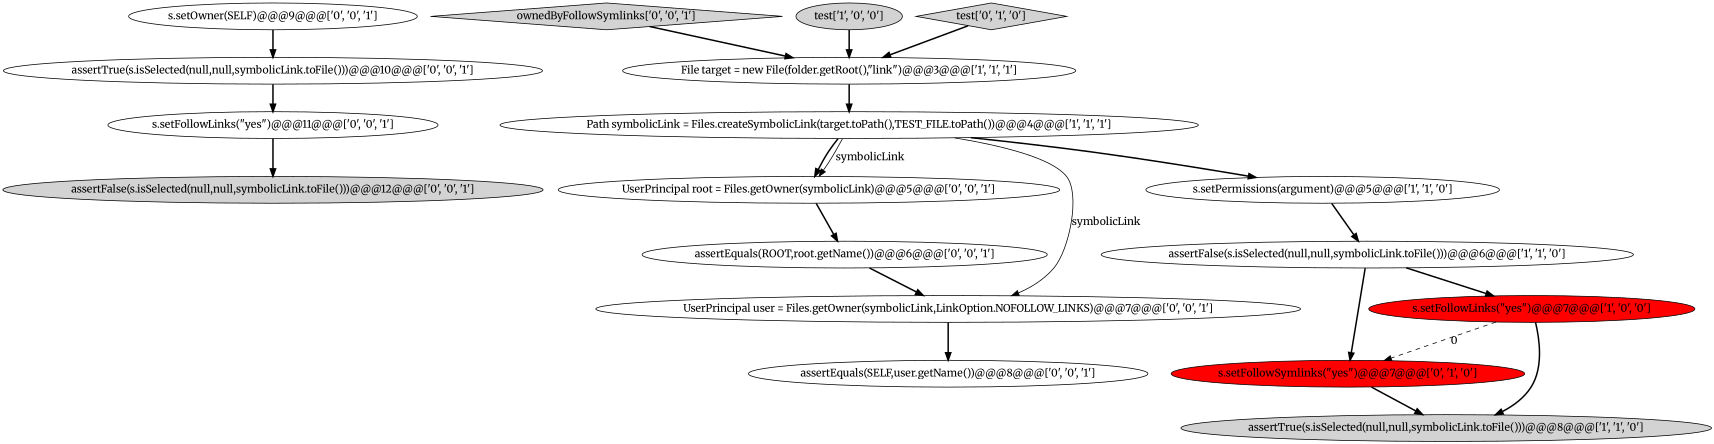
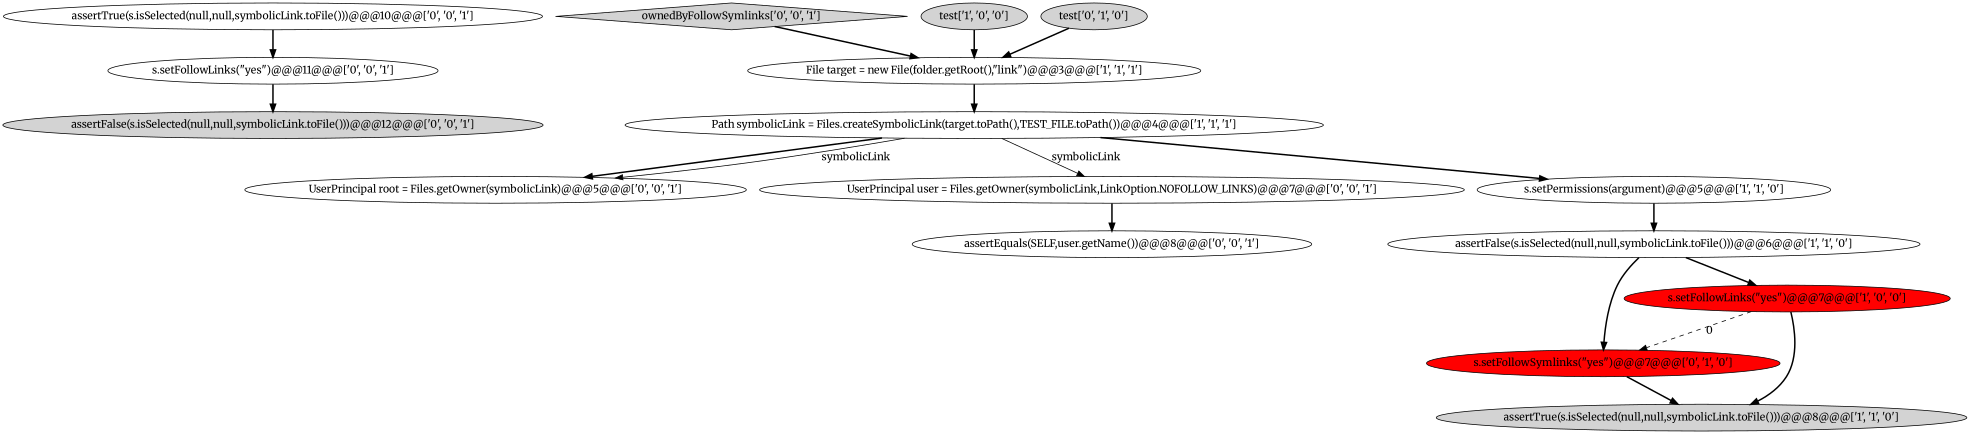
node "s.setOwner(SELF)@@@9@@@['0', '0', '1']": removed
node "test['0', '1', '0']": shape diamond -> ellipse
node "assertEquals(ROOT,root.getName())@@@6@@@['0', '0', '1']": removed
